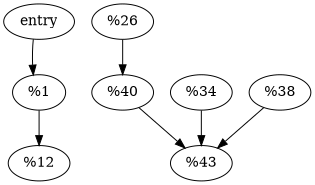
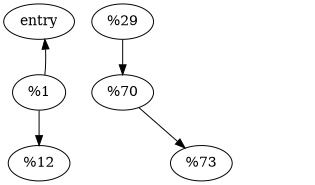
node "%26": label "%26" -> "%29"
edge "entry" -> "%1": reversed
node "%40": label "%40" -> "%70"
node "%34": removed
node "%38": removed
node "%43": label "%43" -> "%73"
